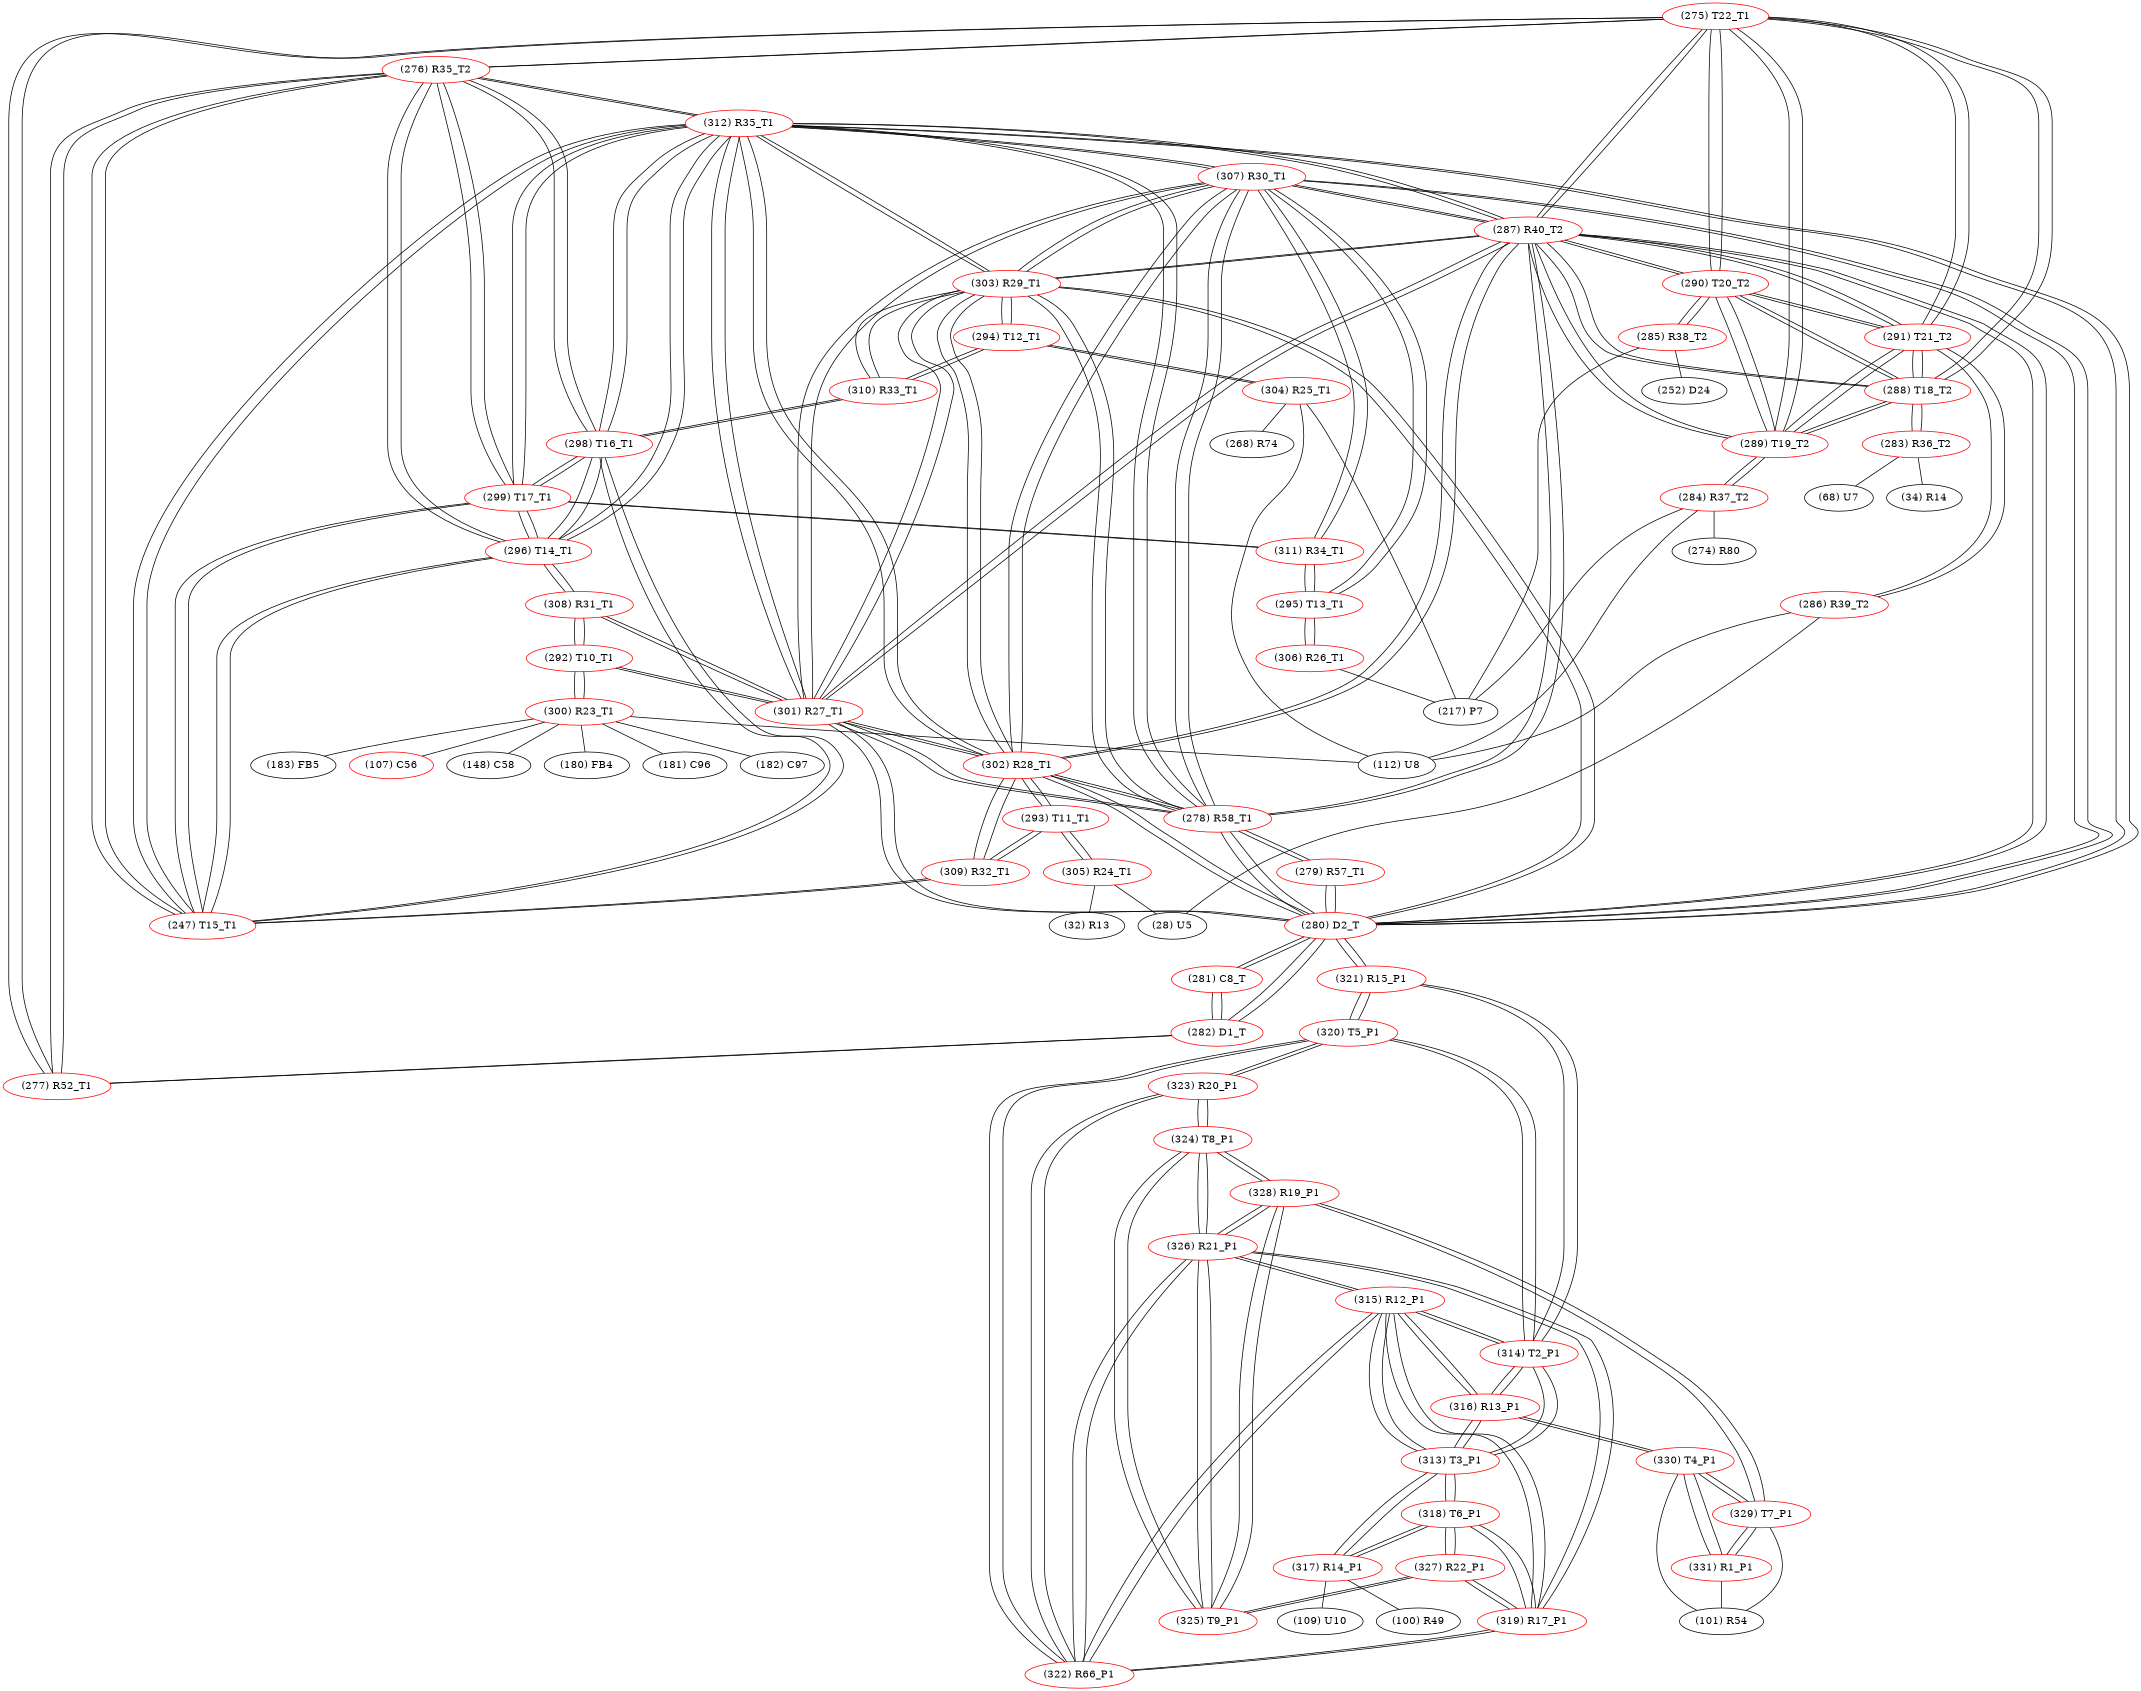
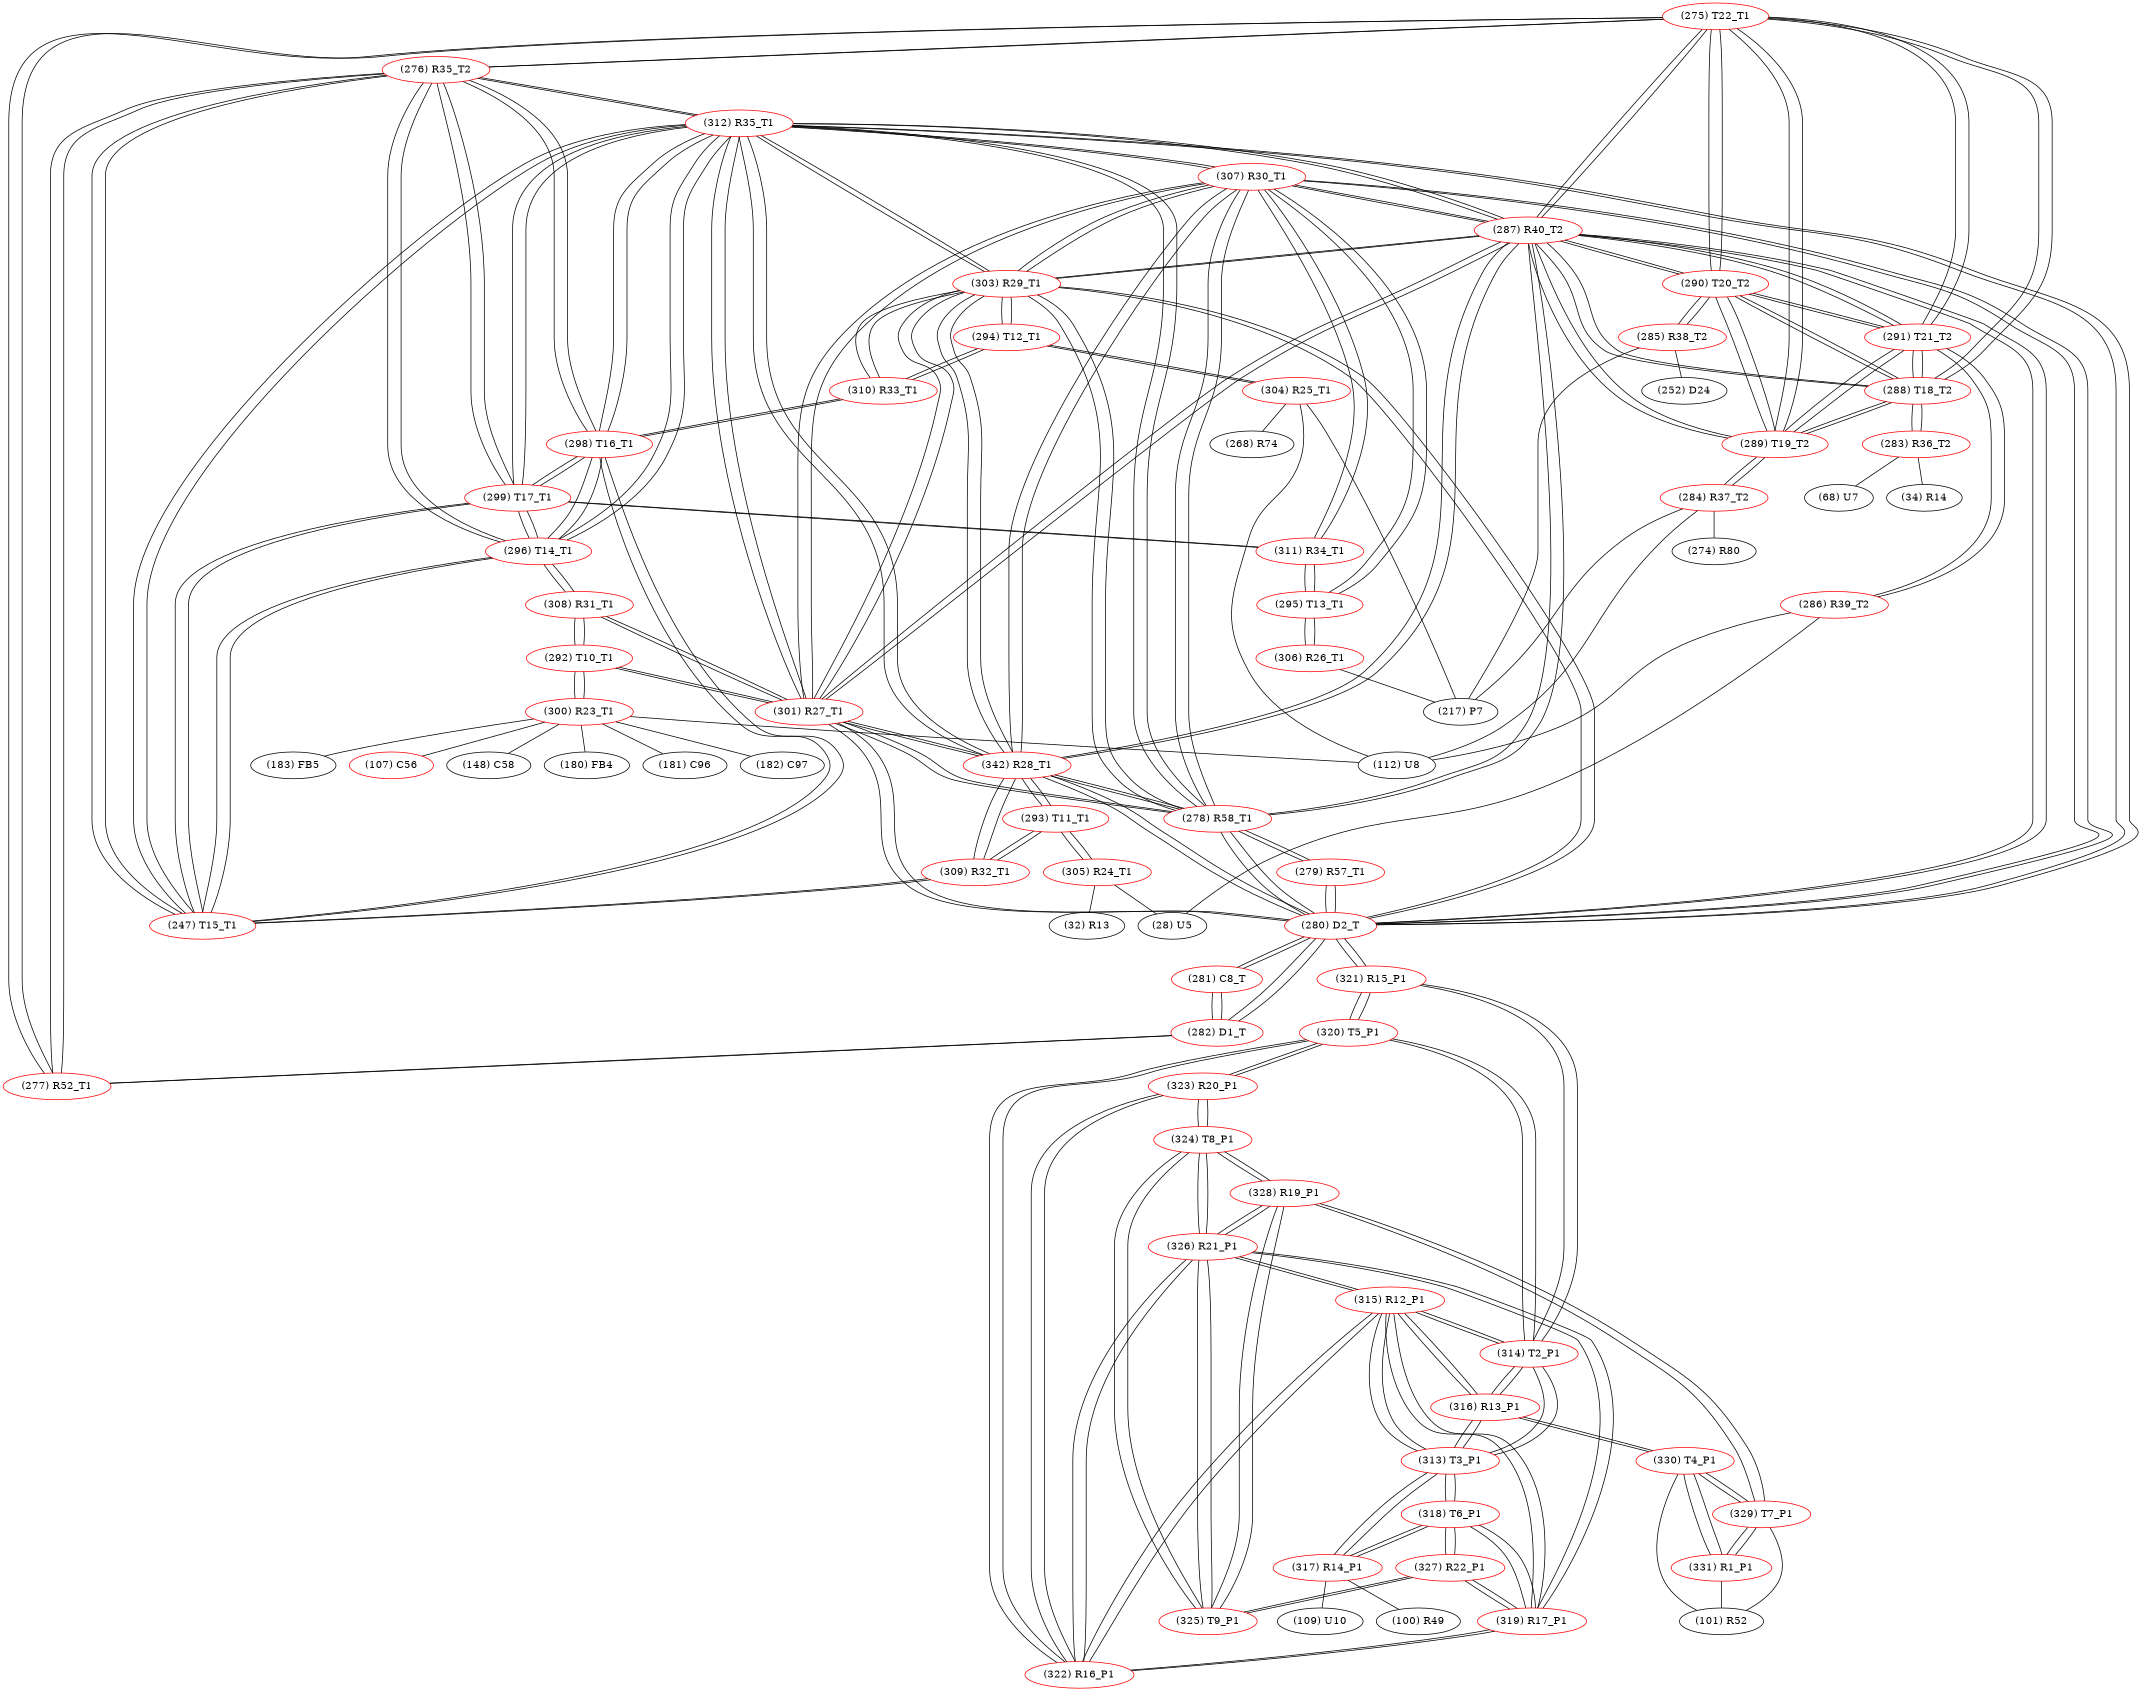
node "(302) R28_T1": label "(302) R28_T1" -> "(342) R28_T1"
node "(101) R54": label "(101) R54" -> "(101) R52"
node "(322) R66_P1": label "(322) R66_P1" -> "(322) R16_P1"
